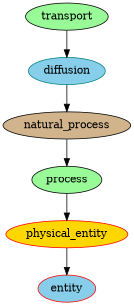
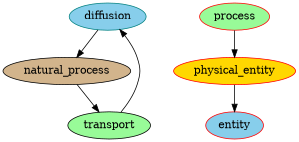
edge "natural_process" -> "process": now "natural_process" -> "transport"
node "process": color black -> red
